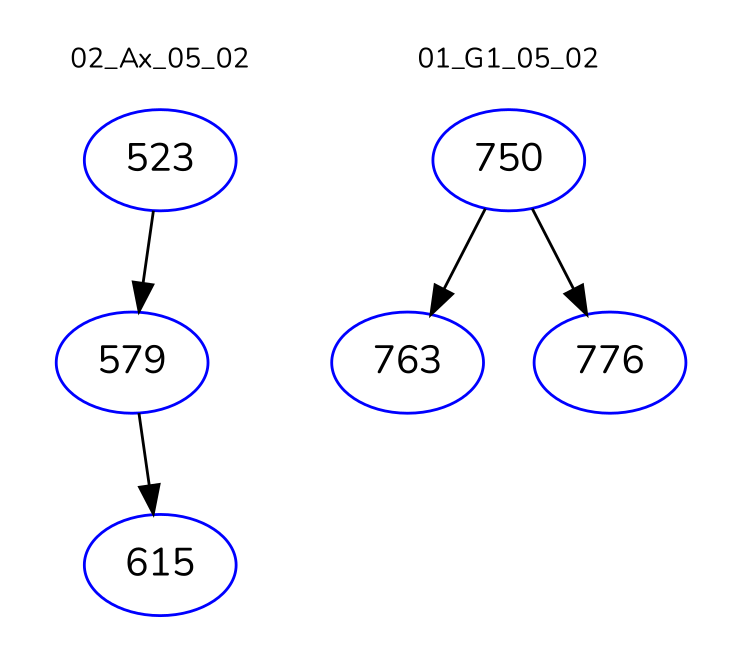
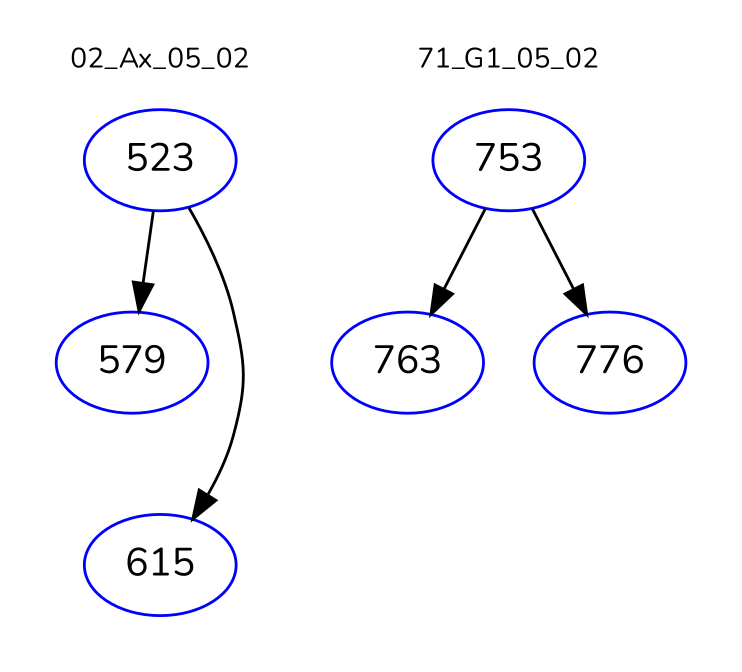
cluster "01_G1_05_02": label "01_G1_05_02" -> "71_G1_05_02"
node "750": label "750" -> "753"
edge "579" -> "615": now "523" -> "615"
